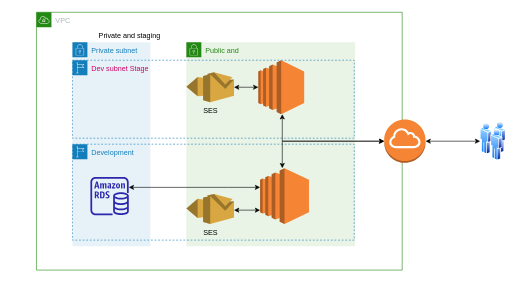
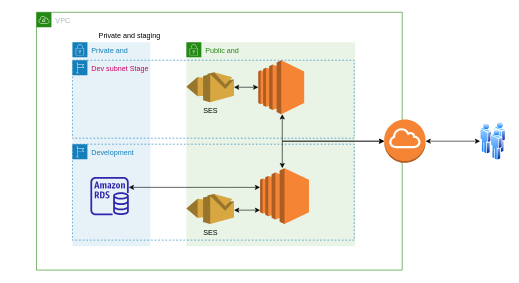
node "Private subnet": label "Private subnet" -> "Private and"
